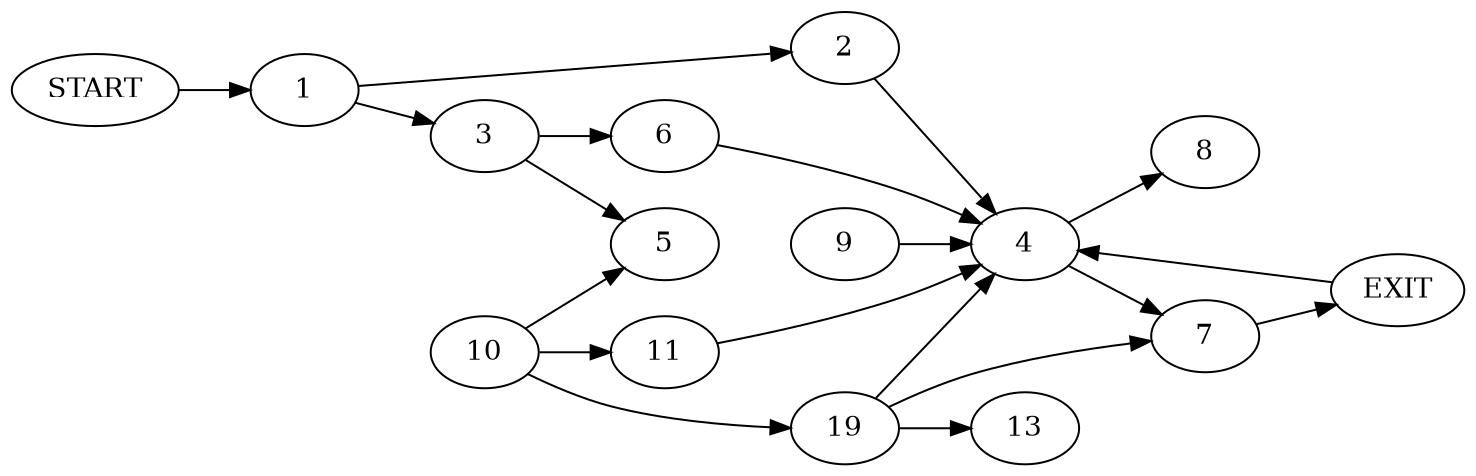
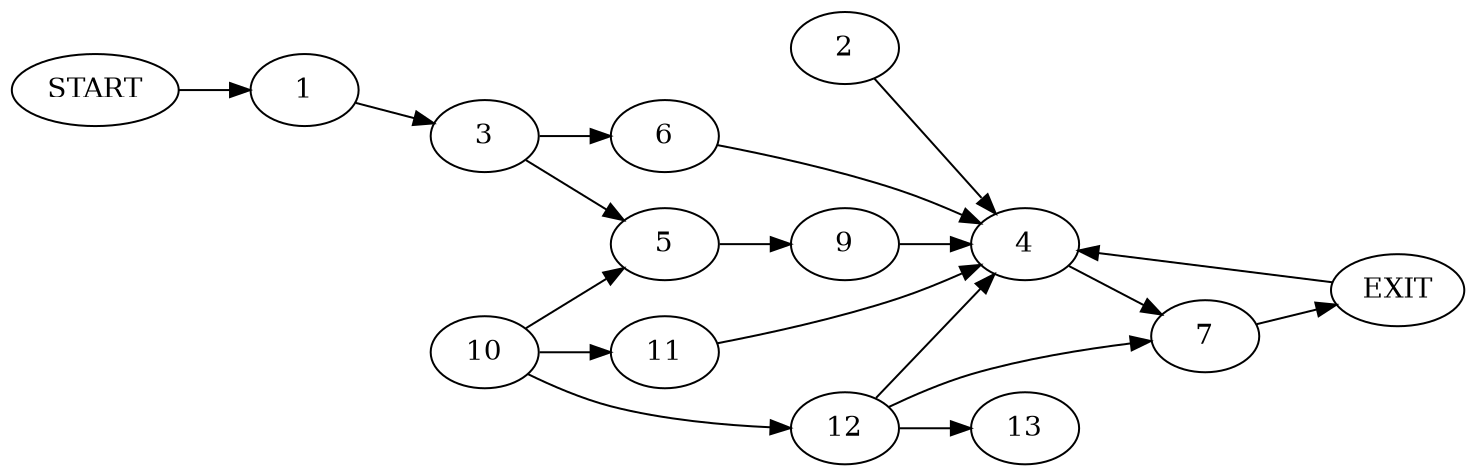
edge "1" -> "2": removed
node "8": removed
edge "5" -> "9": added
node "19": label "19" -> "12"
